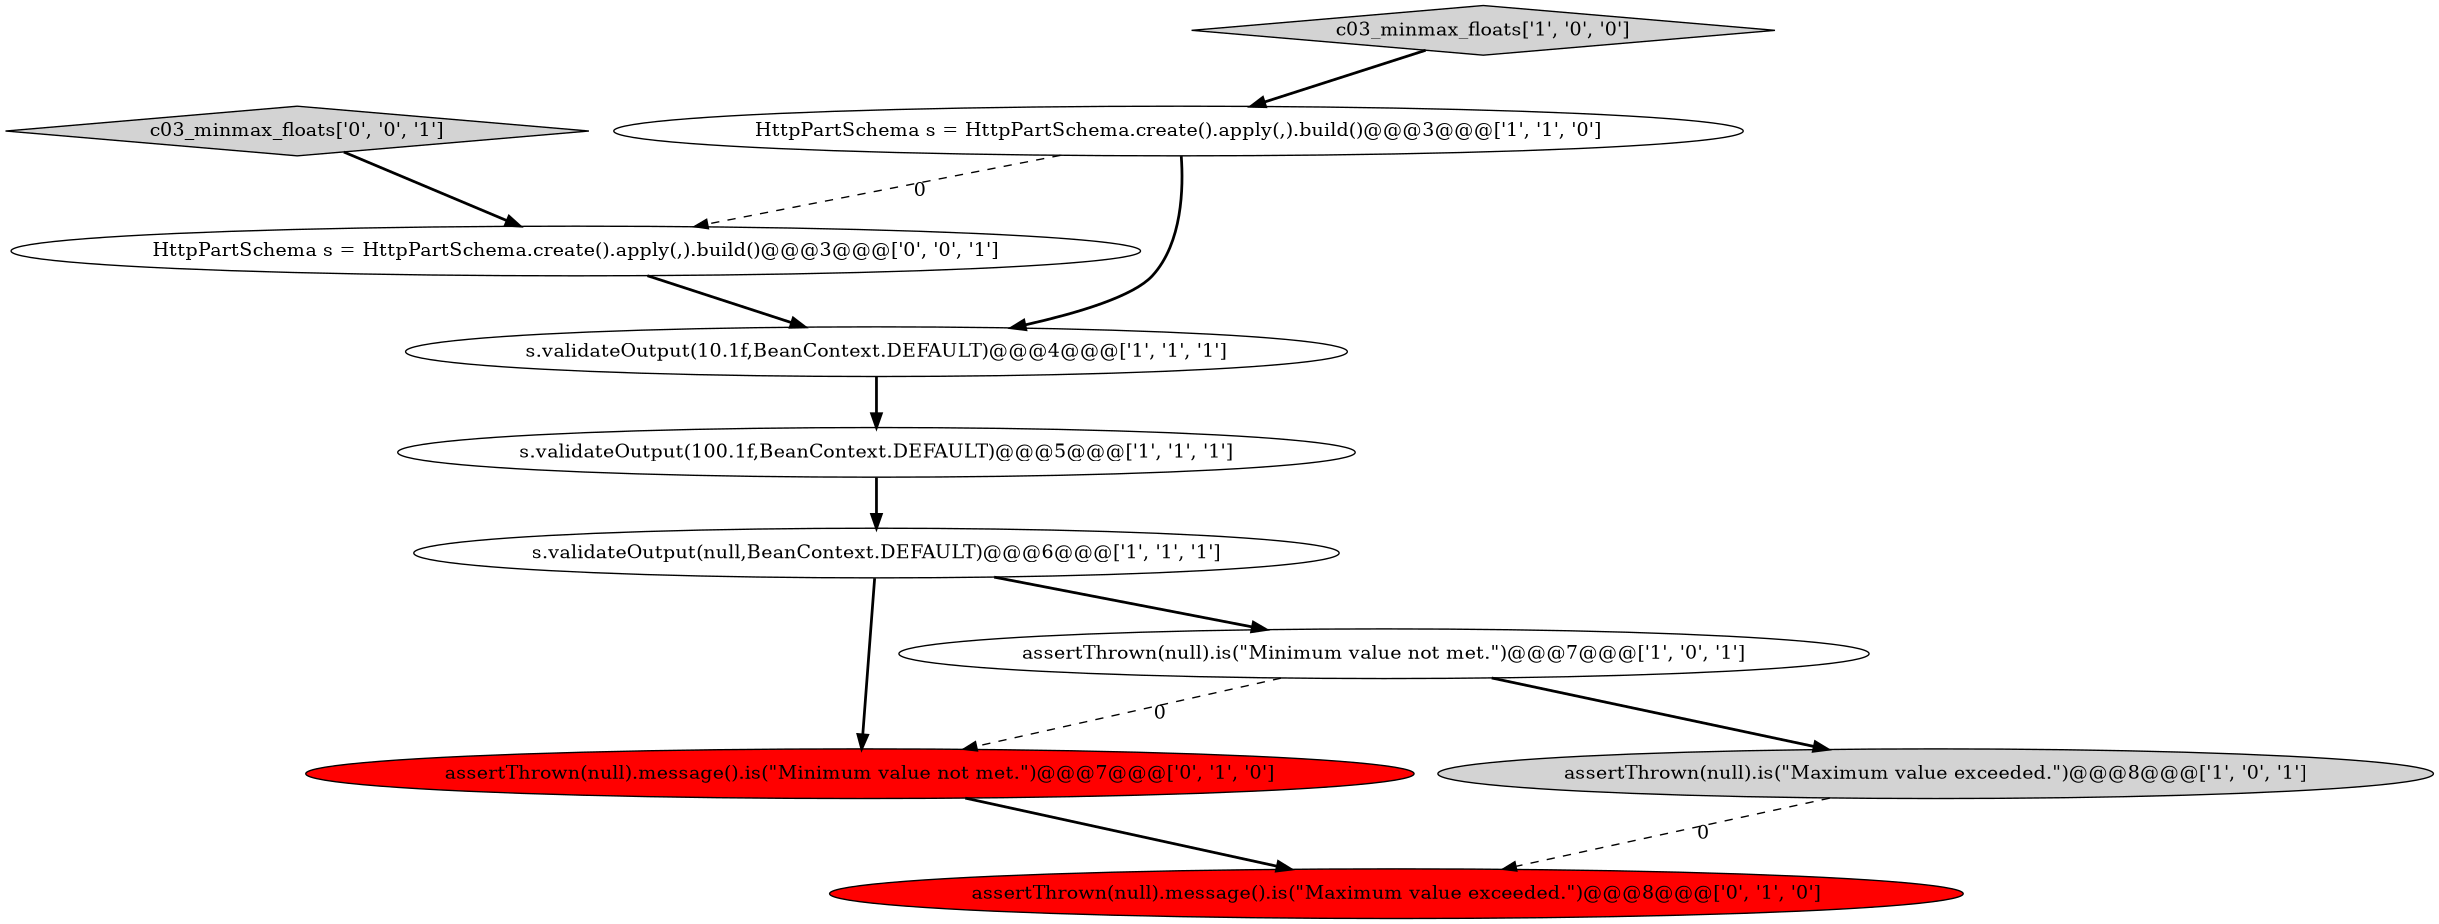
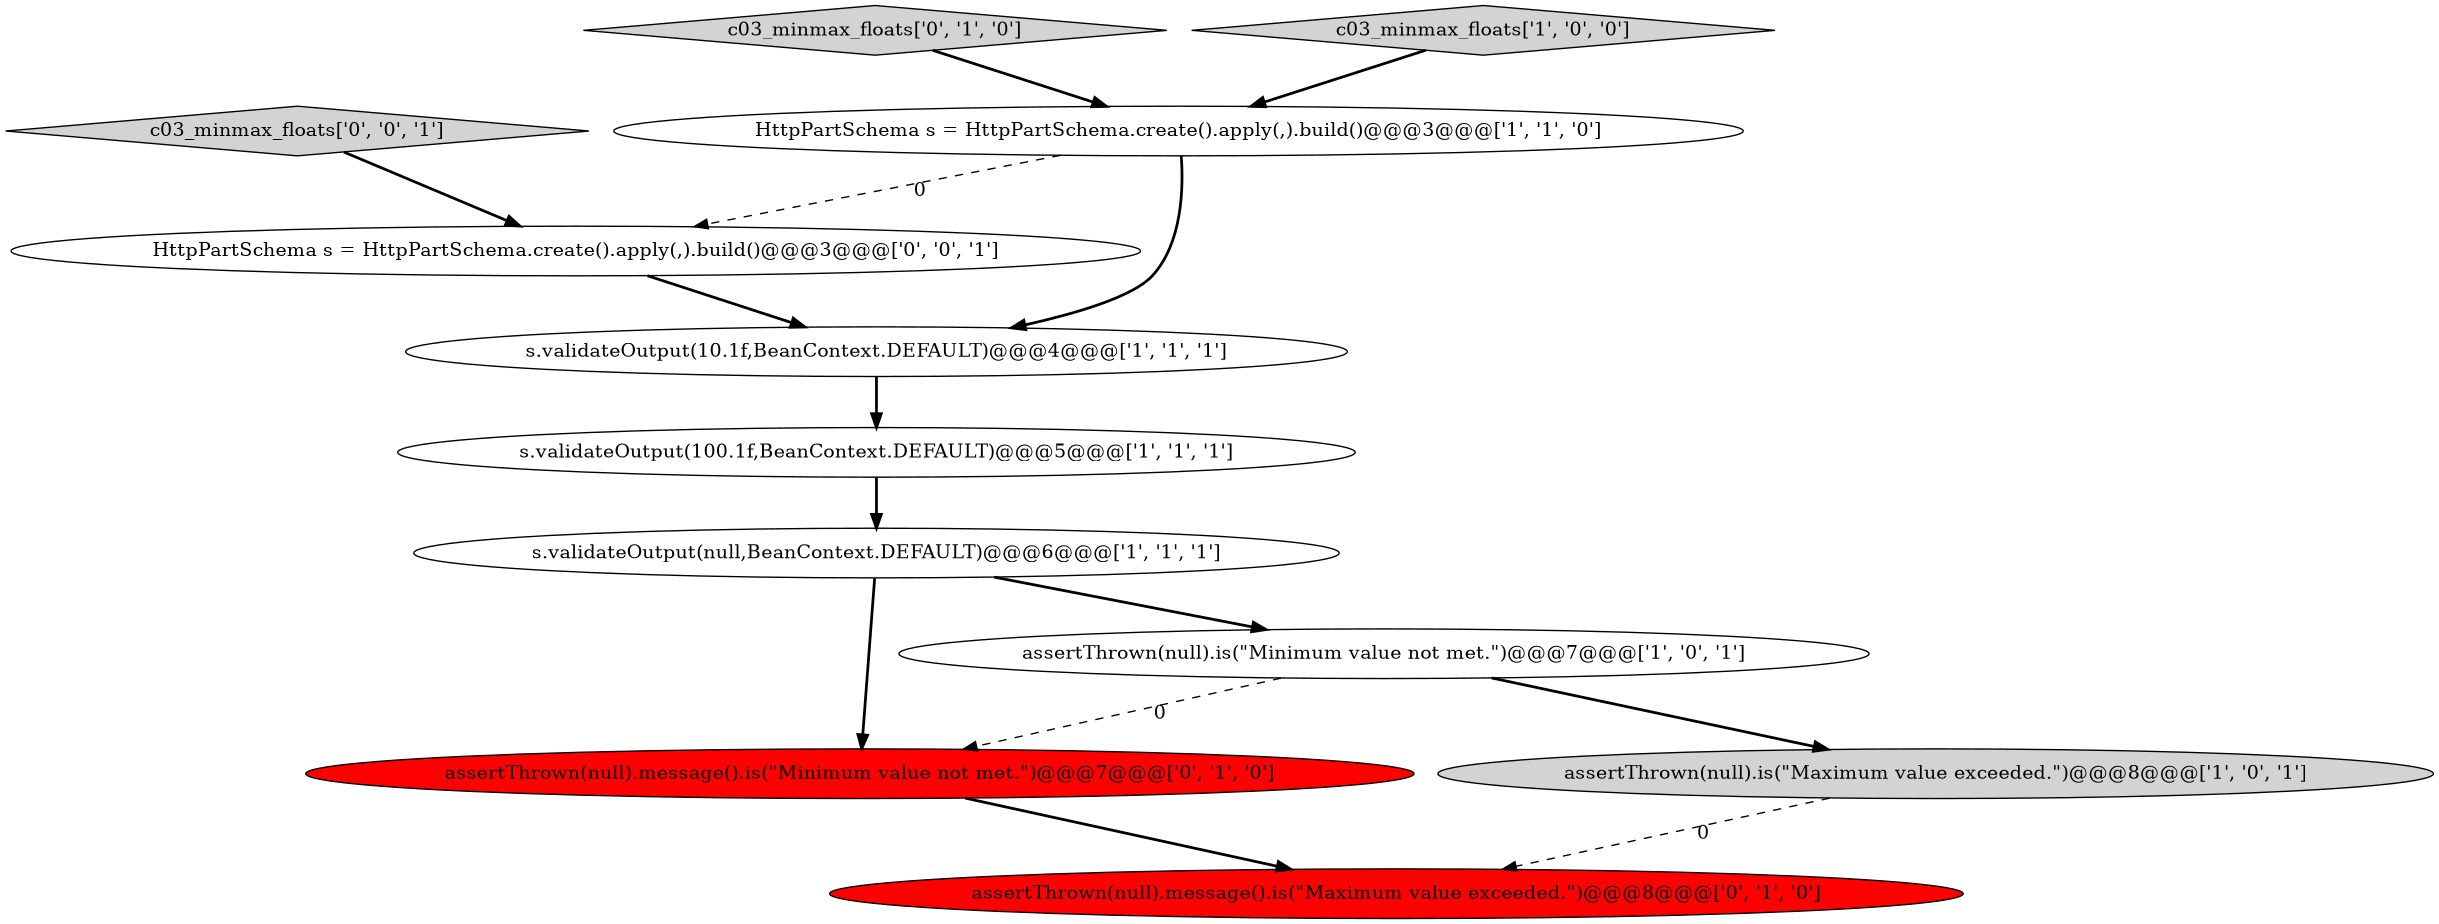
node "c03_minmax_floats['0', '1', '0']": added
